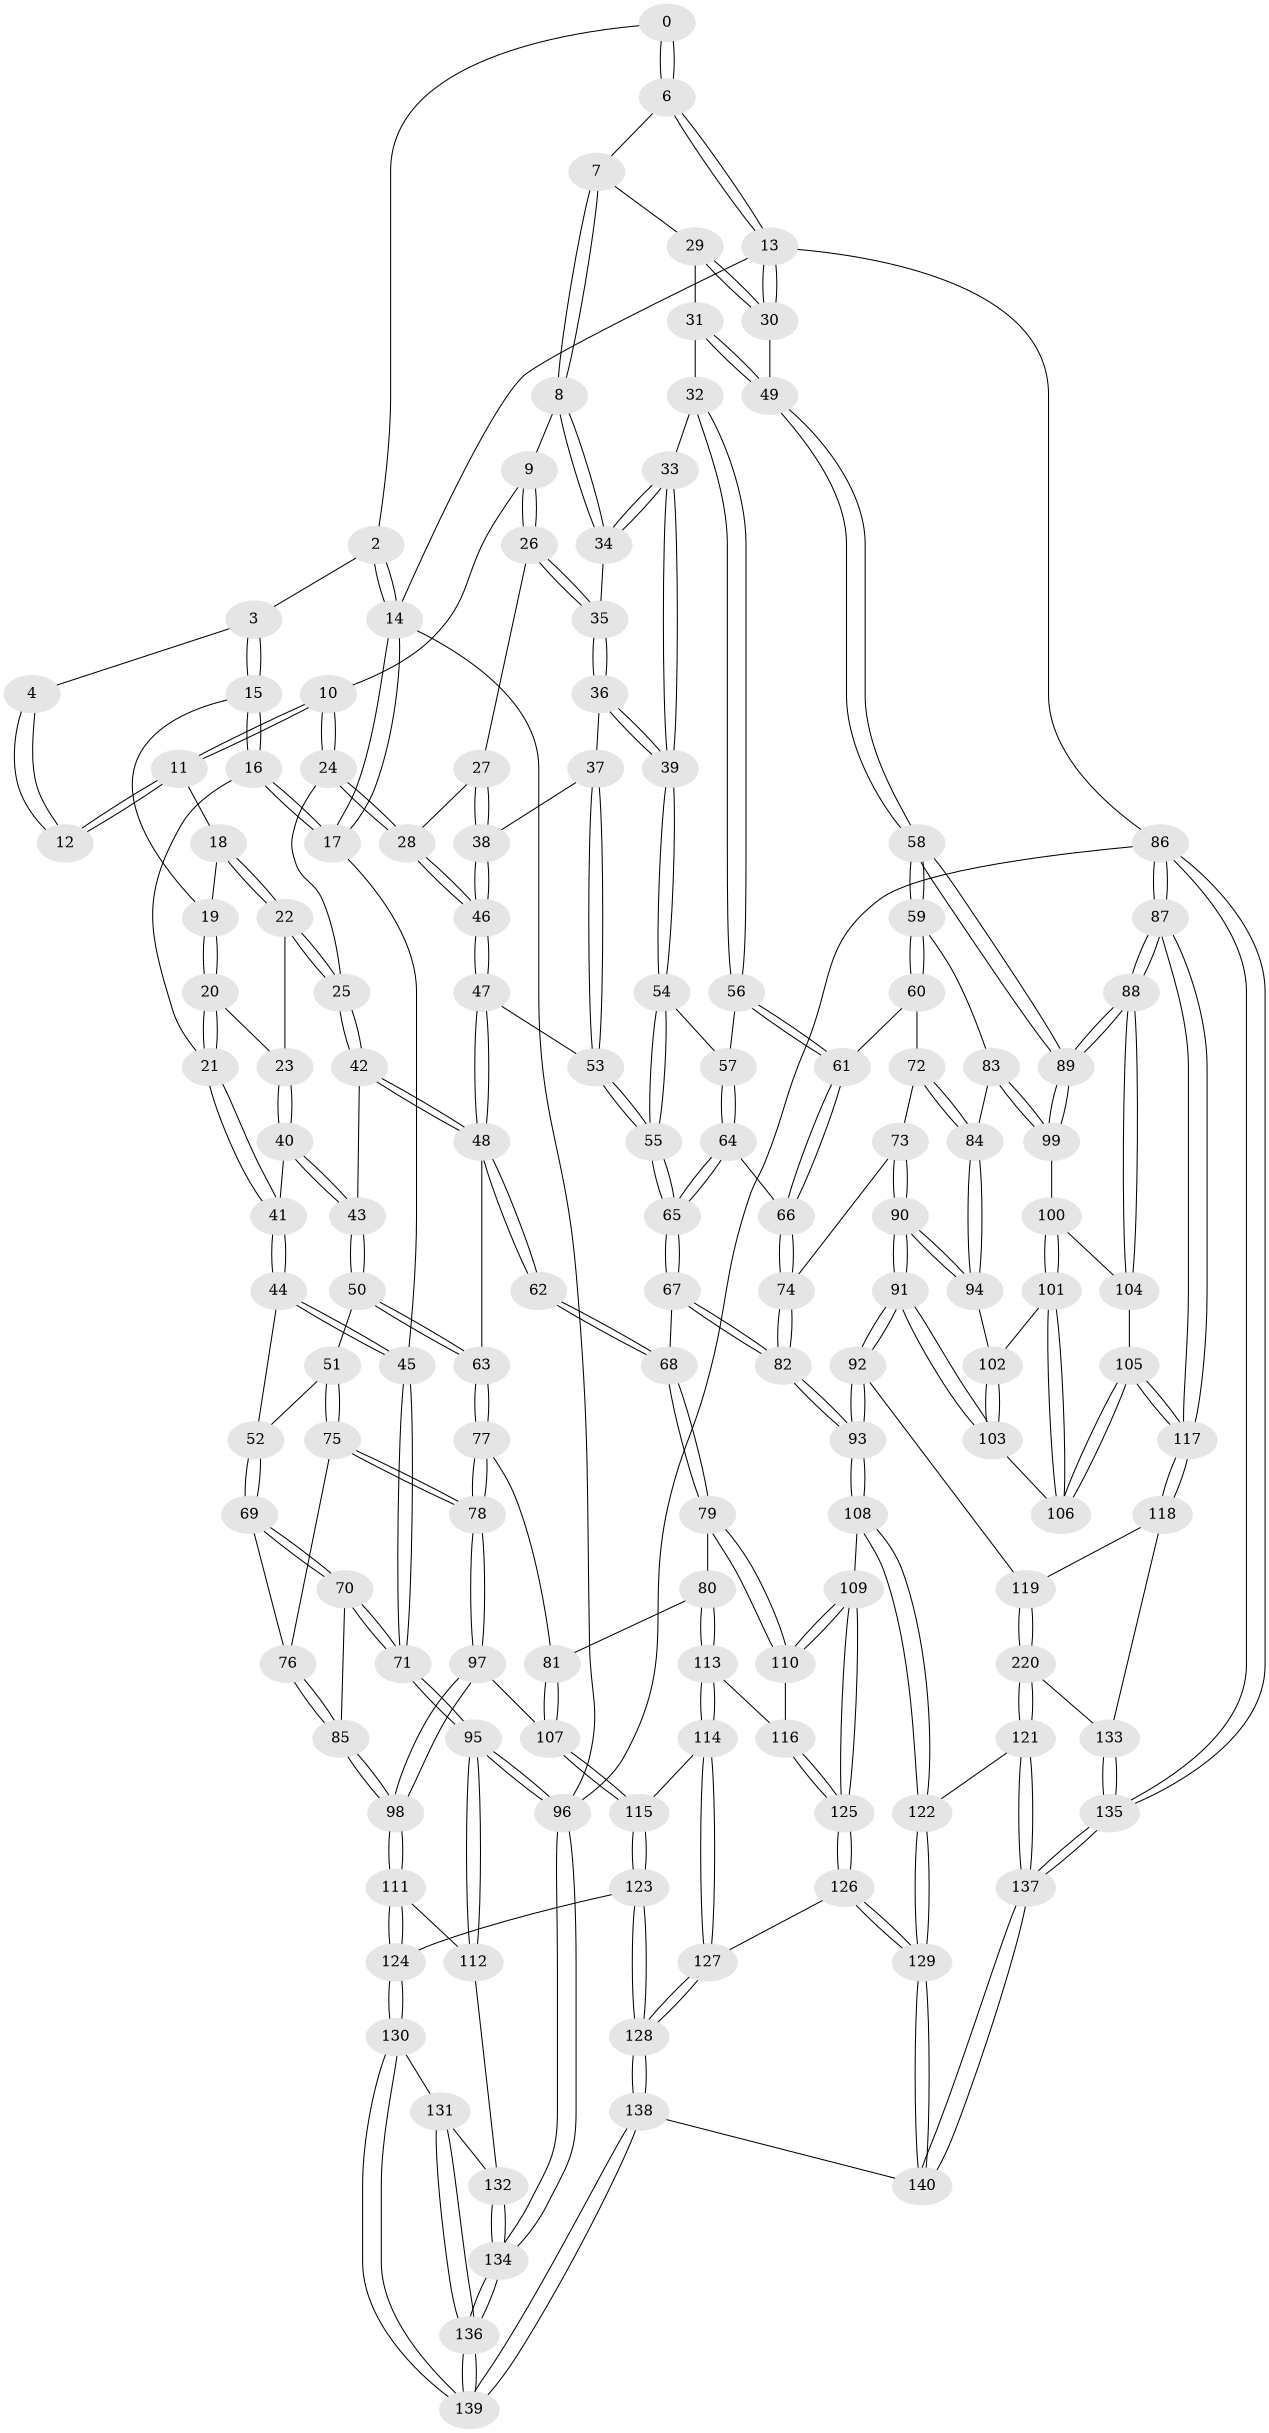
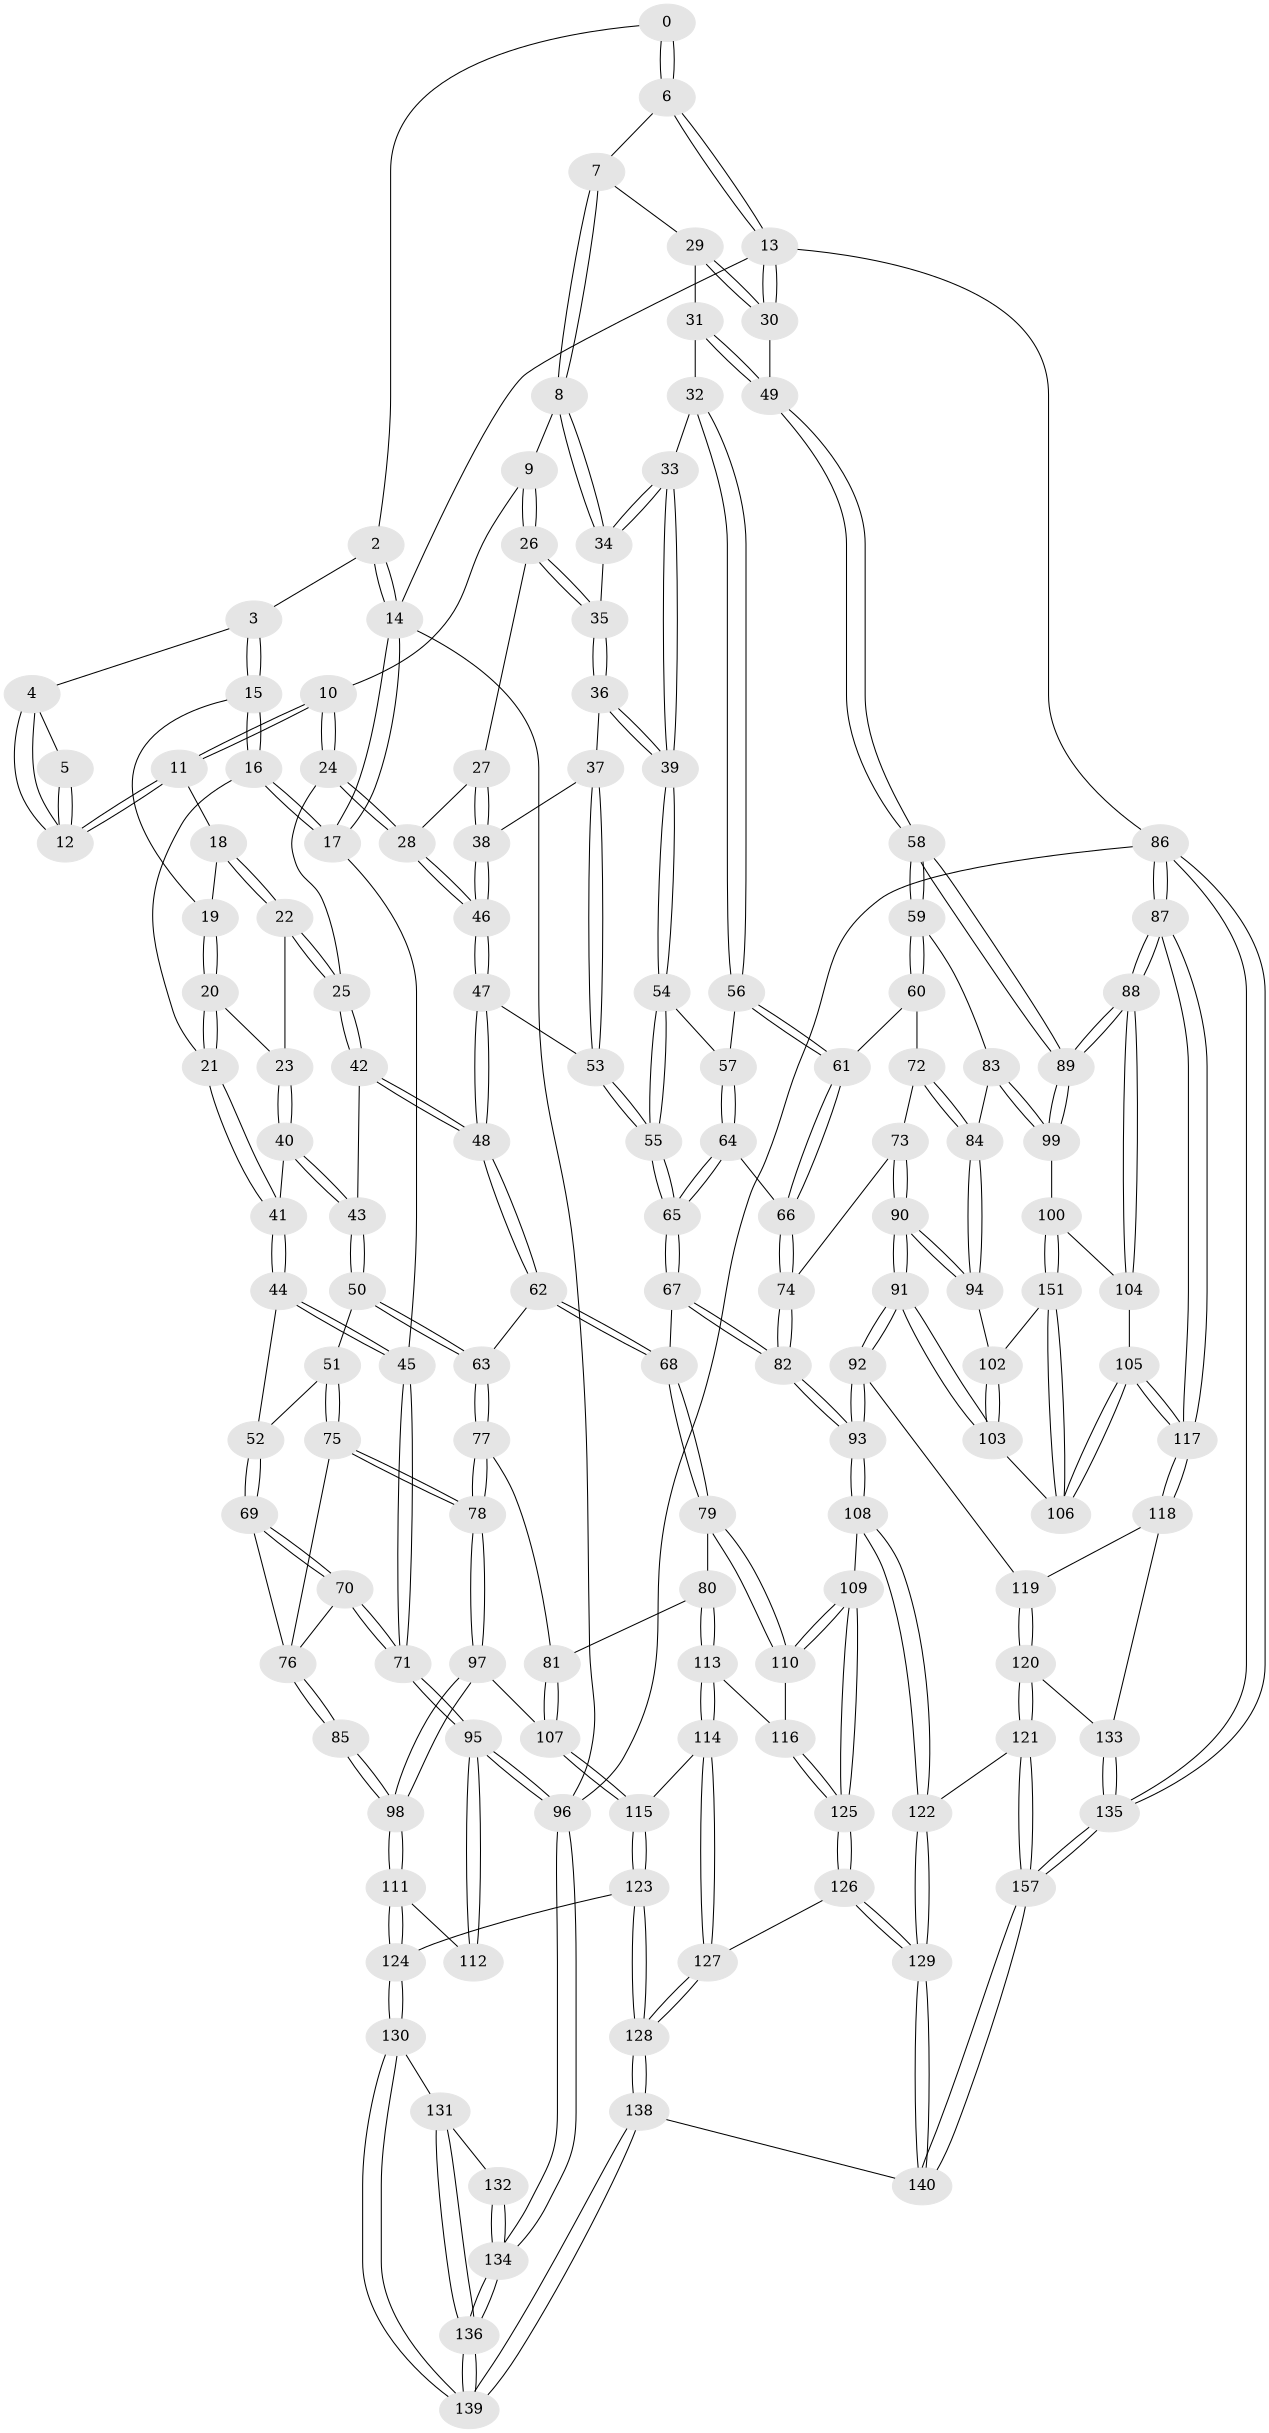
node "5": added
edge "48" -- "63": now "62" -- "63"
node "101": label "101" -> "151"
edge "70" -- "85": now "70" -- "76"
node "220": label "220" -> "120"
node "137": label "137" -> "157"
edge "112" -- "132": removed
